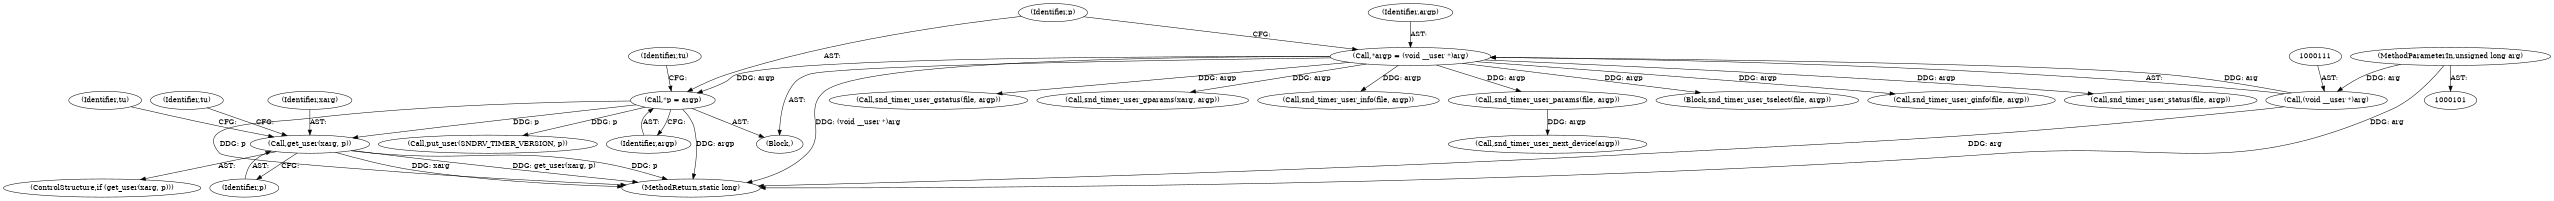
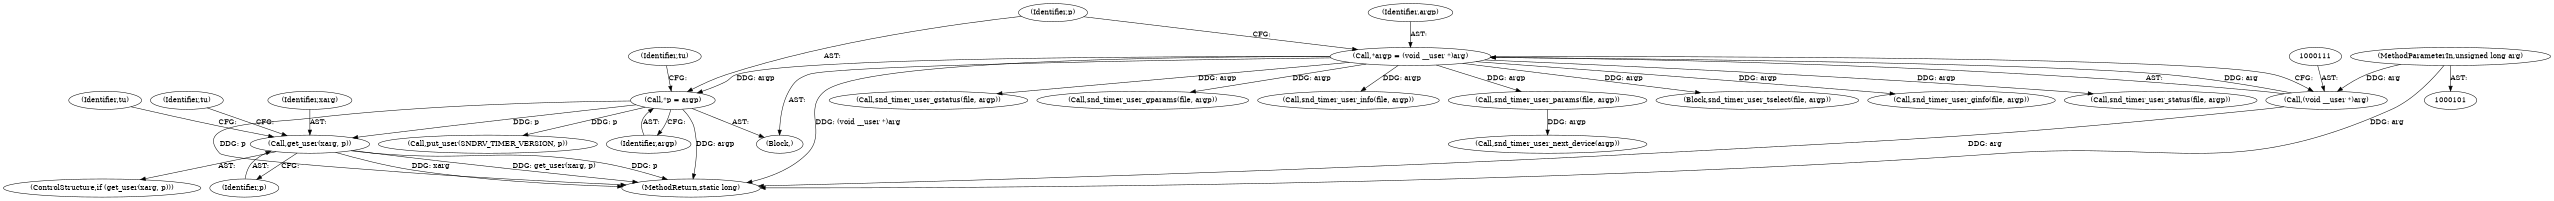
edge "(Call,*argp = (void __user *)arg)" -> "(Call,(void __user *)arg)": added, label "CFG:"
node "(Call,snd_timer_user_gparams(xarg, argp))": label "(Call,snd_timer_user_gparams(xarg, argp))" -> "(Call,snd_timer_user_gparams(file, argp))"
